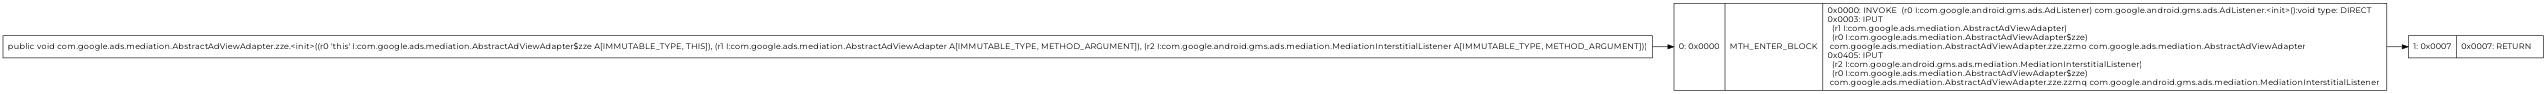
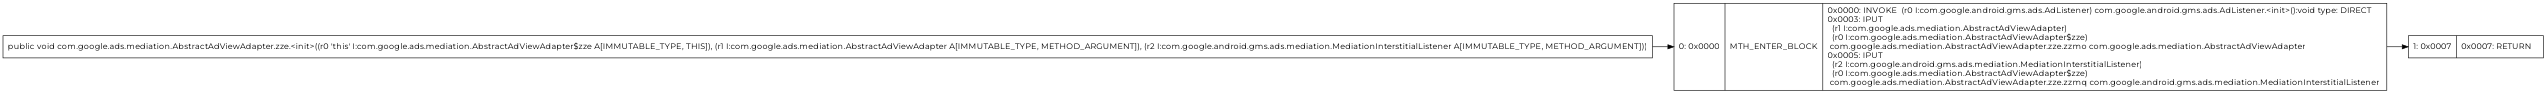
node "0: 0x0000": text "0x0405: IPUT" -> "0x0005: IPUT"
